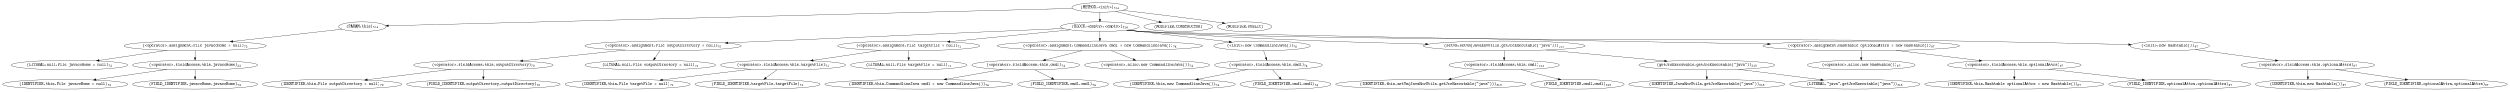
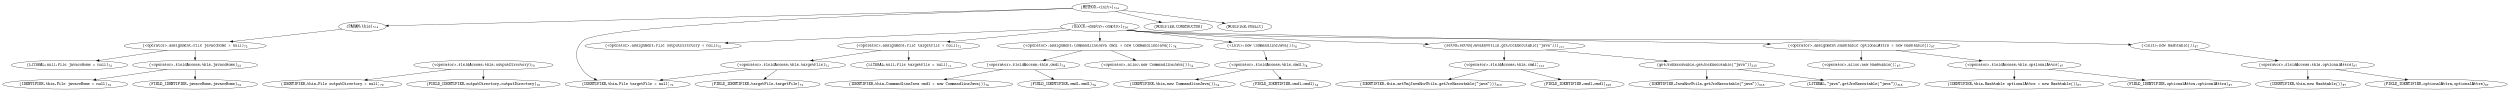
edge "(METHOD,<init>)" -> "(BLOCK,<empty>,<empty>)": now "(METHOD,<init>)" -> "(IDENTIFIER,this,File targetFile = null)"
edge "(<operator>.assignment,File outputDirectory = null)" -> "(<operator>.fieldAccess,this.outputDirectory)": removed
node "(LITERAL,null,File outputDirectory = null)": removed
